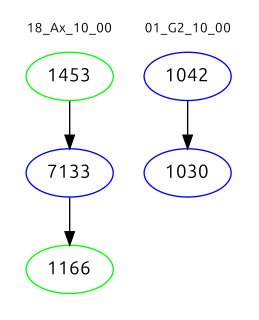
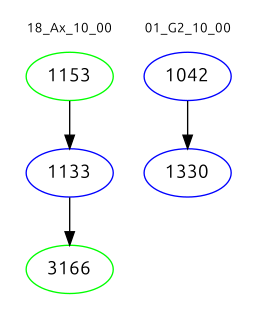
node "1453": label "1453" -> "1153"
node "7133": label "7133" -> "1133"
node "1030": label "1030" -> "1330"
node "1166": label "1166" -> "3166"
